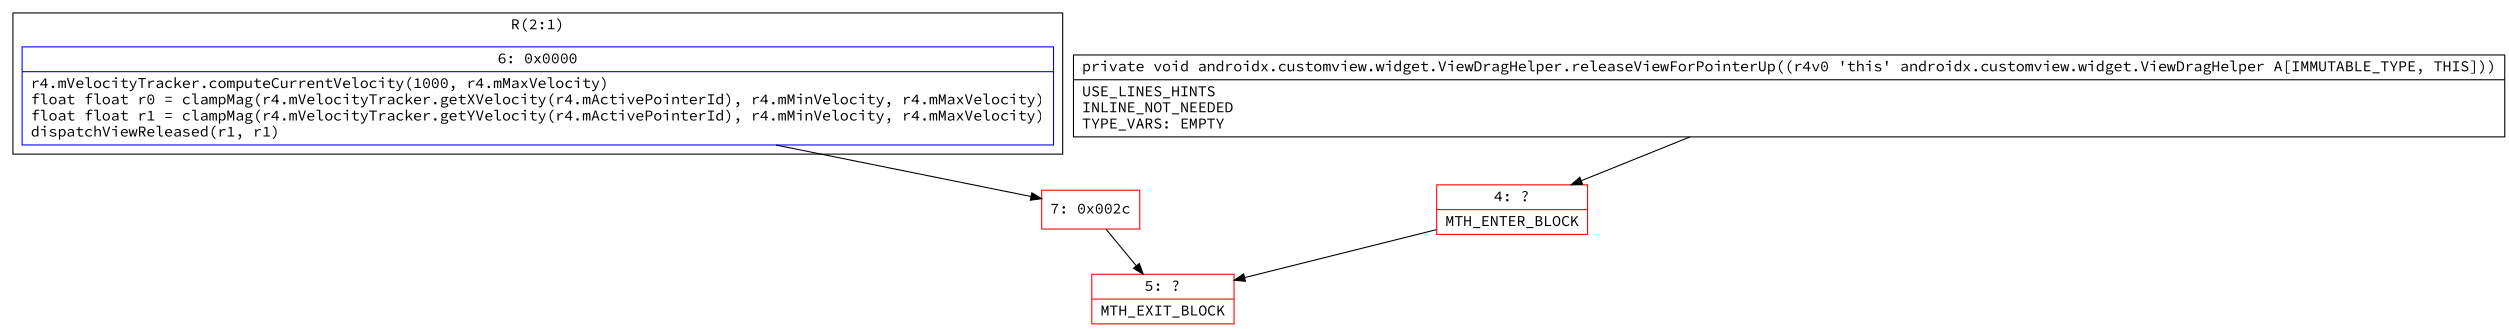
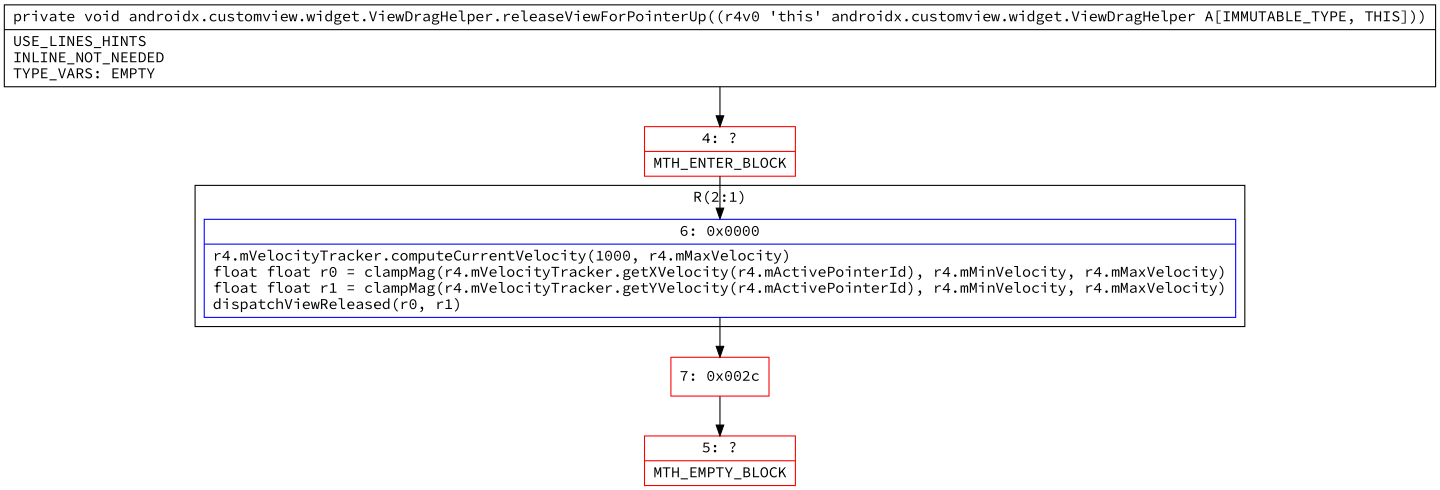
node "6: 0x0000": text "dispatchViewReleased(r1, r1)" -> "dispatchViewReleased(r0, r1)"
edge "4: ?" -> "5: ?": now "4: ?" -> "6: 0x0000"
node "5: ?": text "MTH_EXIT_BLOCK" -> "MTH_EMPTY_BLOCK"
